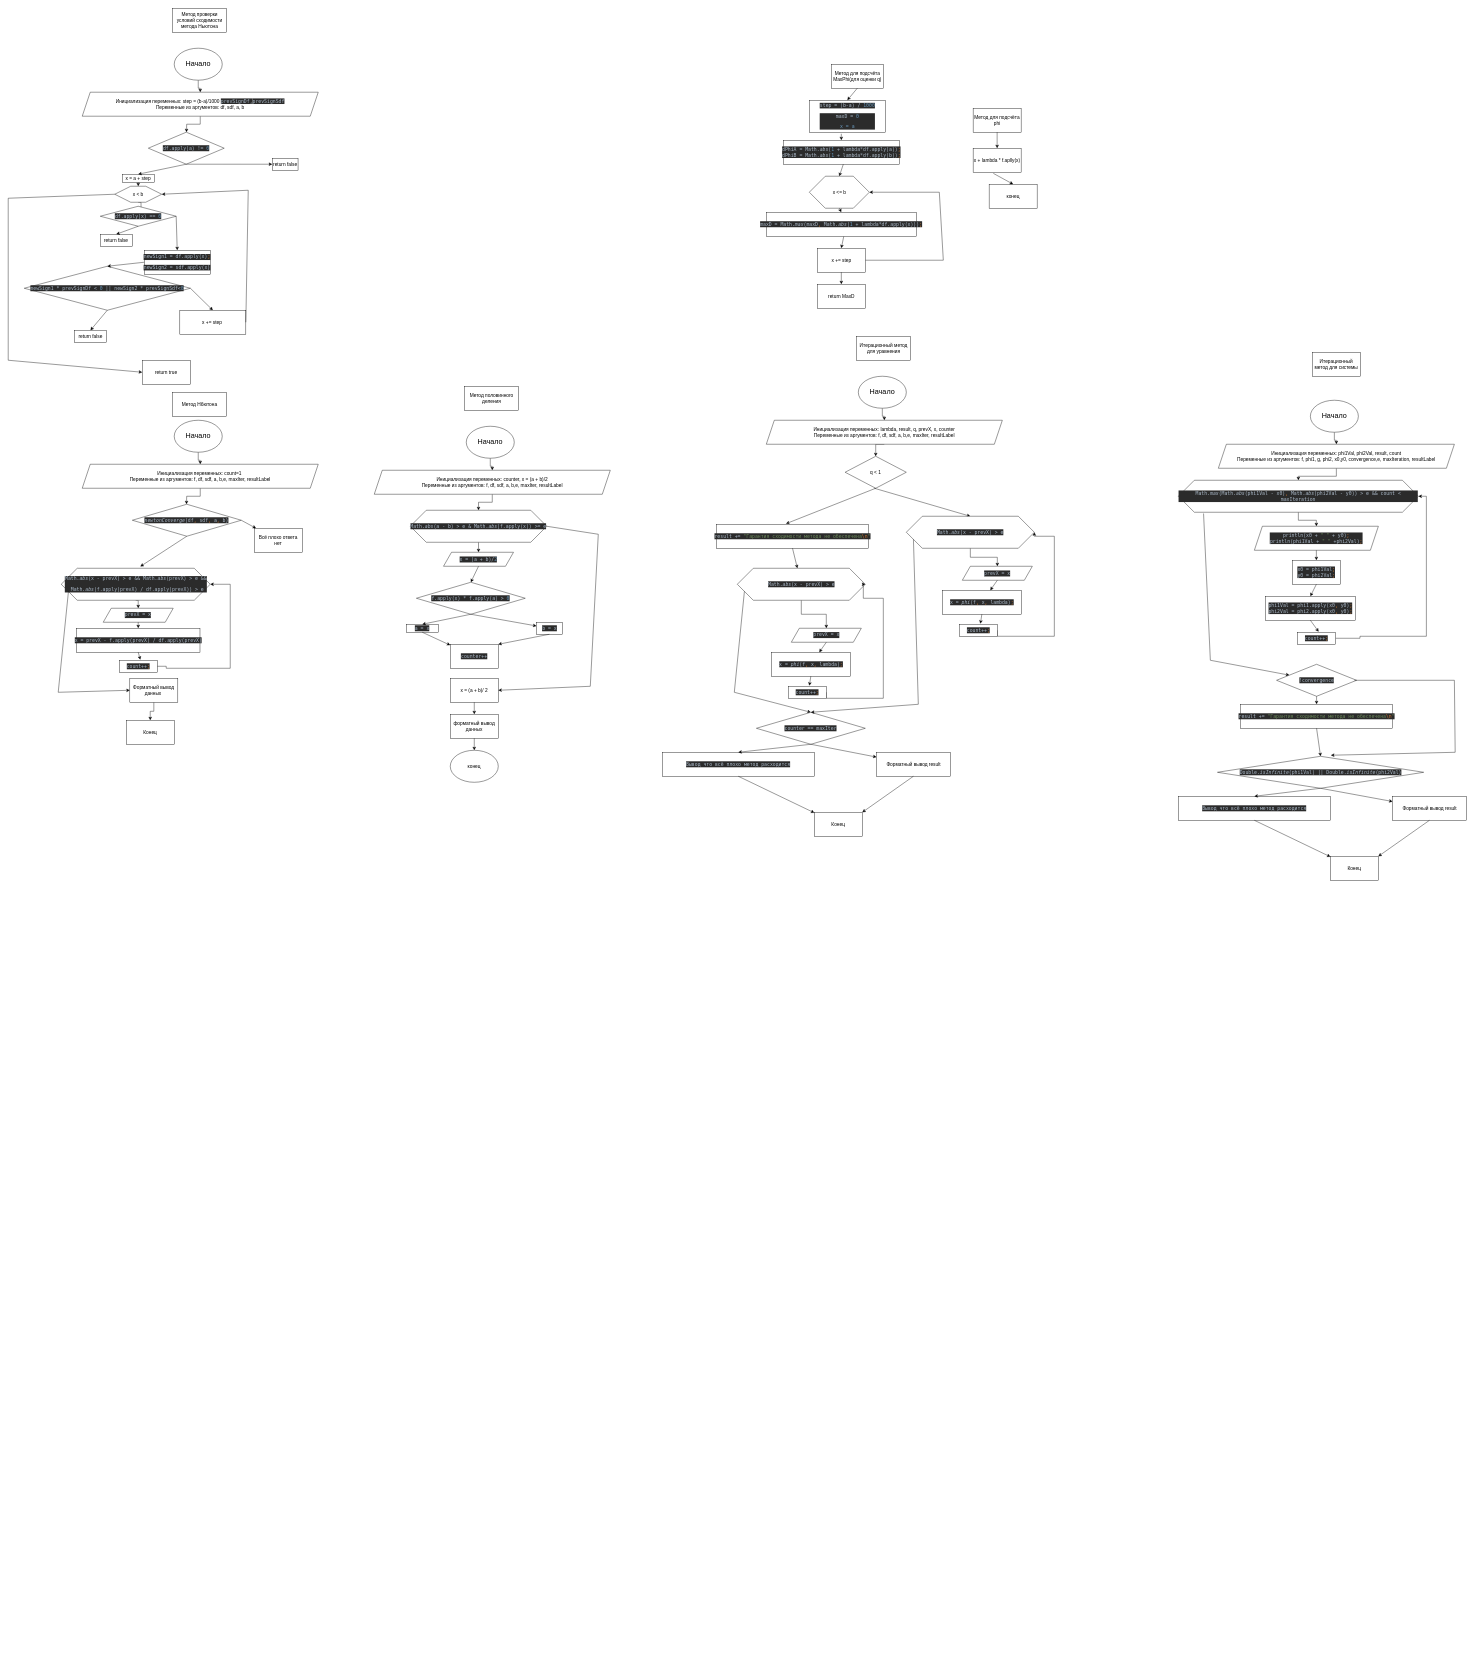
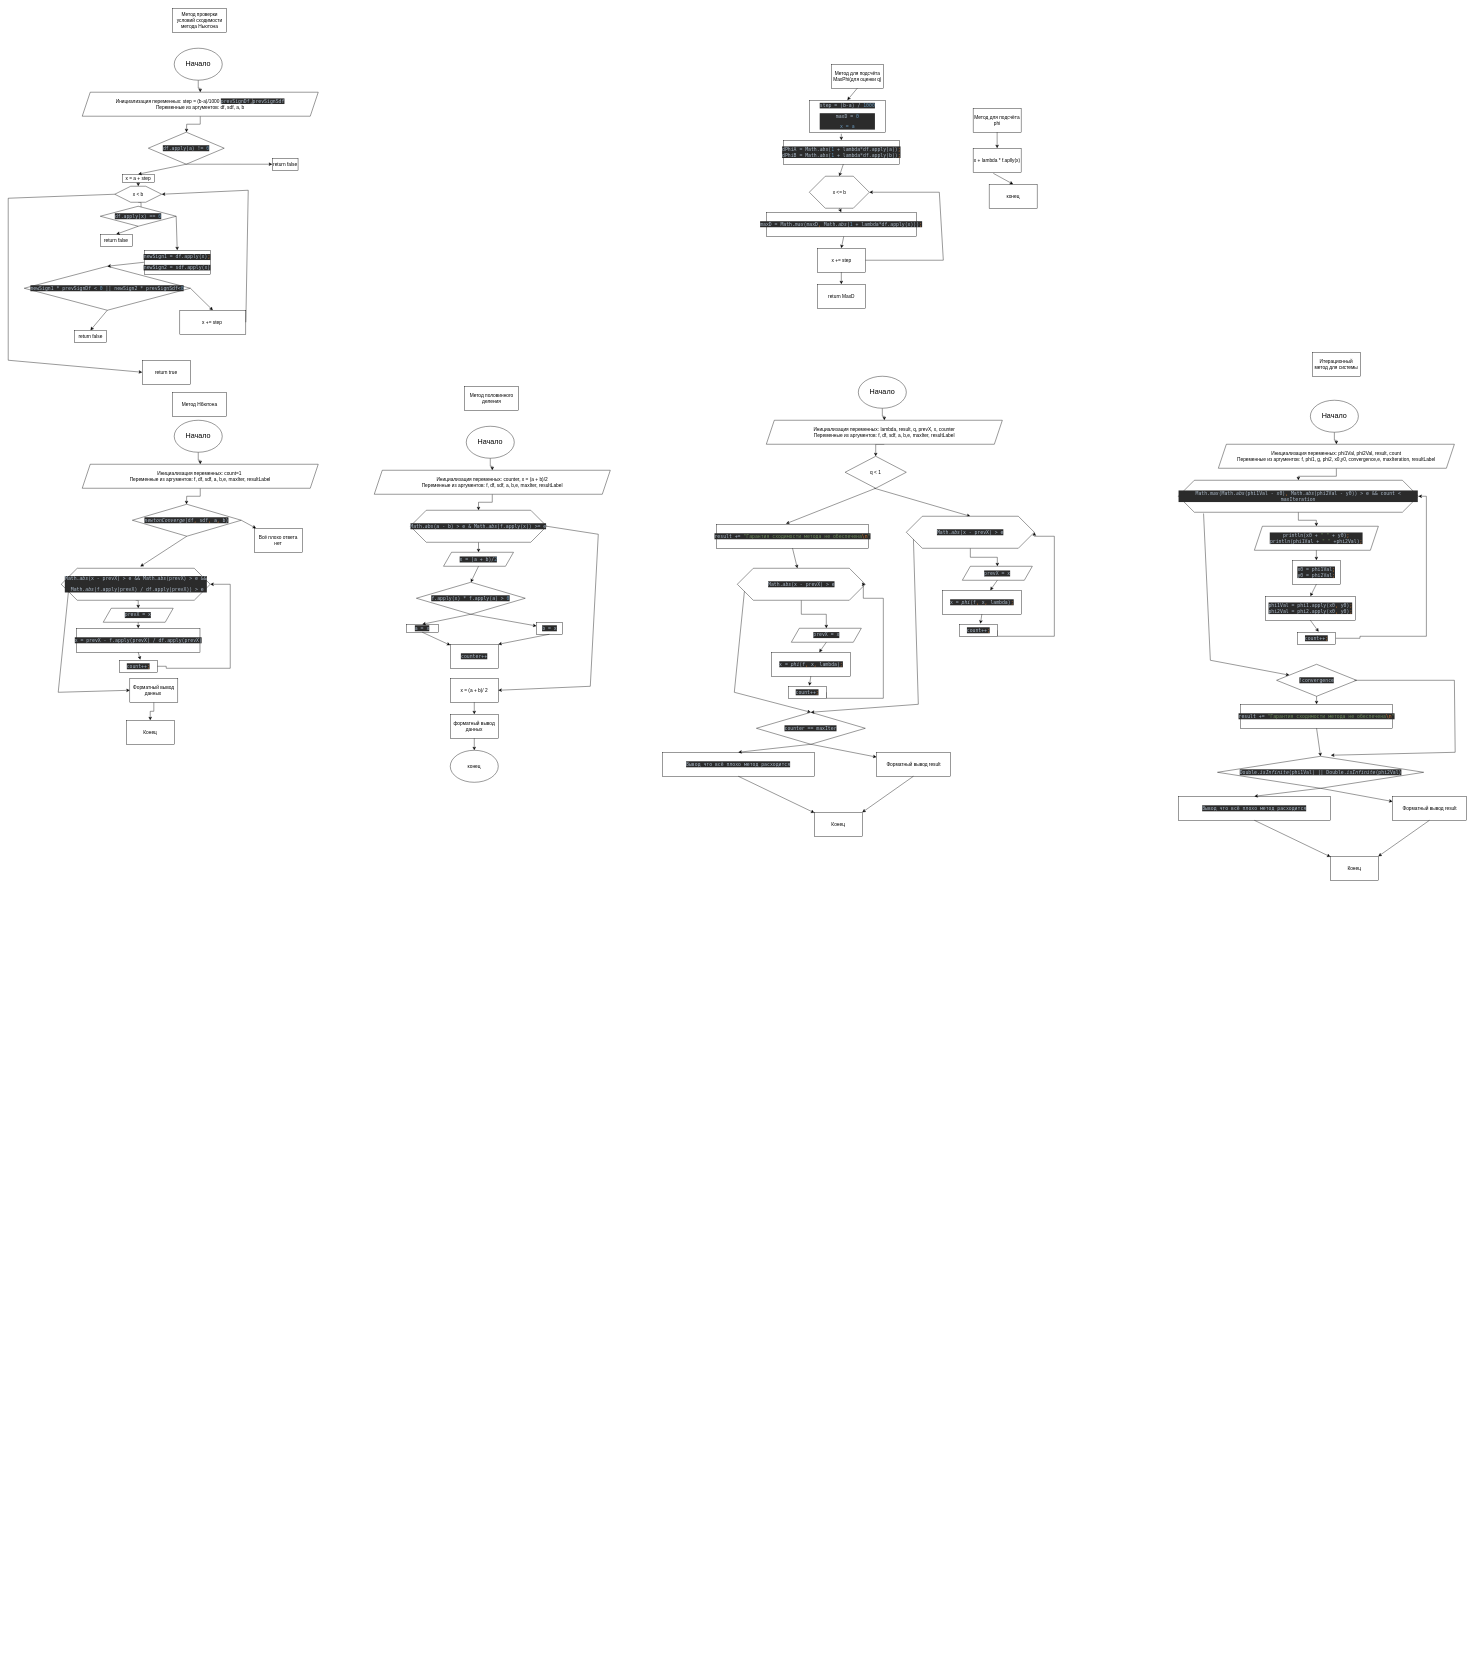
node "Итерационный метод для уравнения": removed
